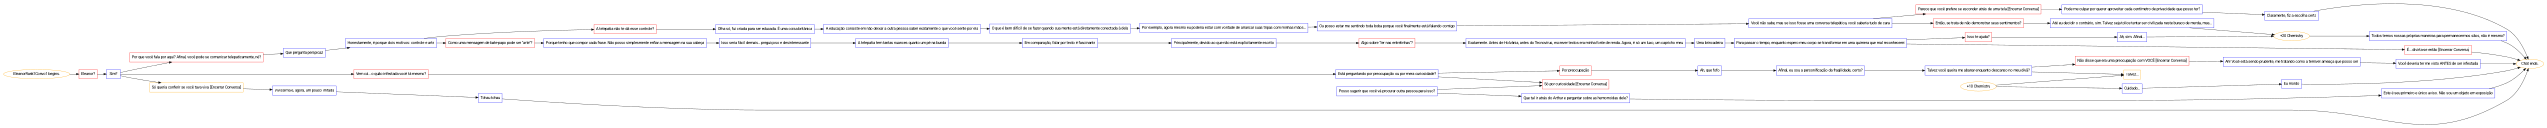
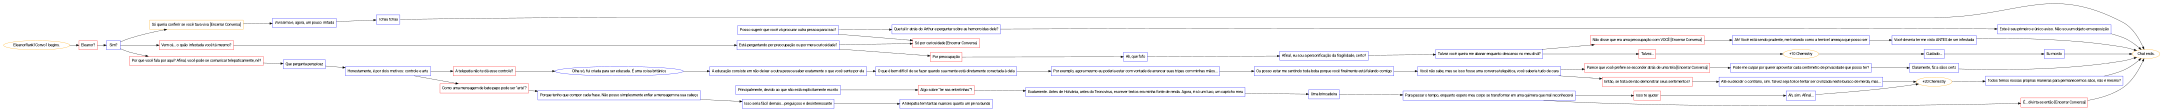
node "Claramente, fiz a escolha certa": label "Claramente, fiz a escolha certa" -> "Claramente, fiz a sãos certa"
node "Olha só, fui criada para ser educada. É uma coisa britânica": shape box -> ellipse
node "Honestamente, é porque dois motivos: controle e arte": label "Honestamente, é porque dois motivos: controle e arte" -> "Honestamente, é por dois motivos: controle e arte"
node "Em comparação, falar por texto é fascinante": removed
node "Talvez…": color orange -> red
edge "+10 Chemistry" -> "Talvez…": reversed
